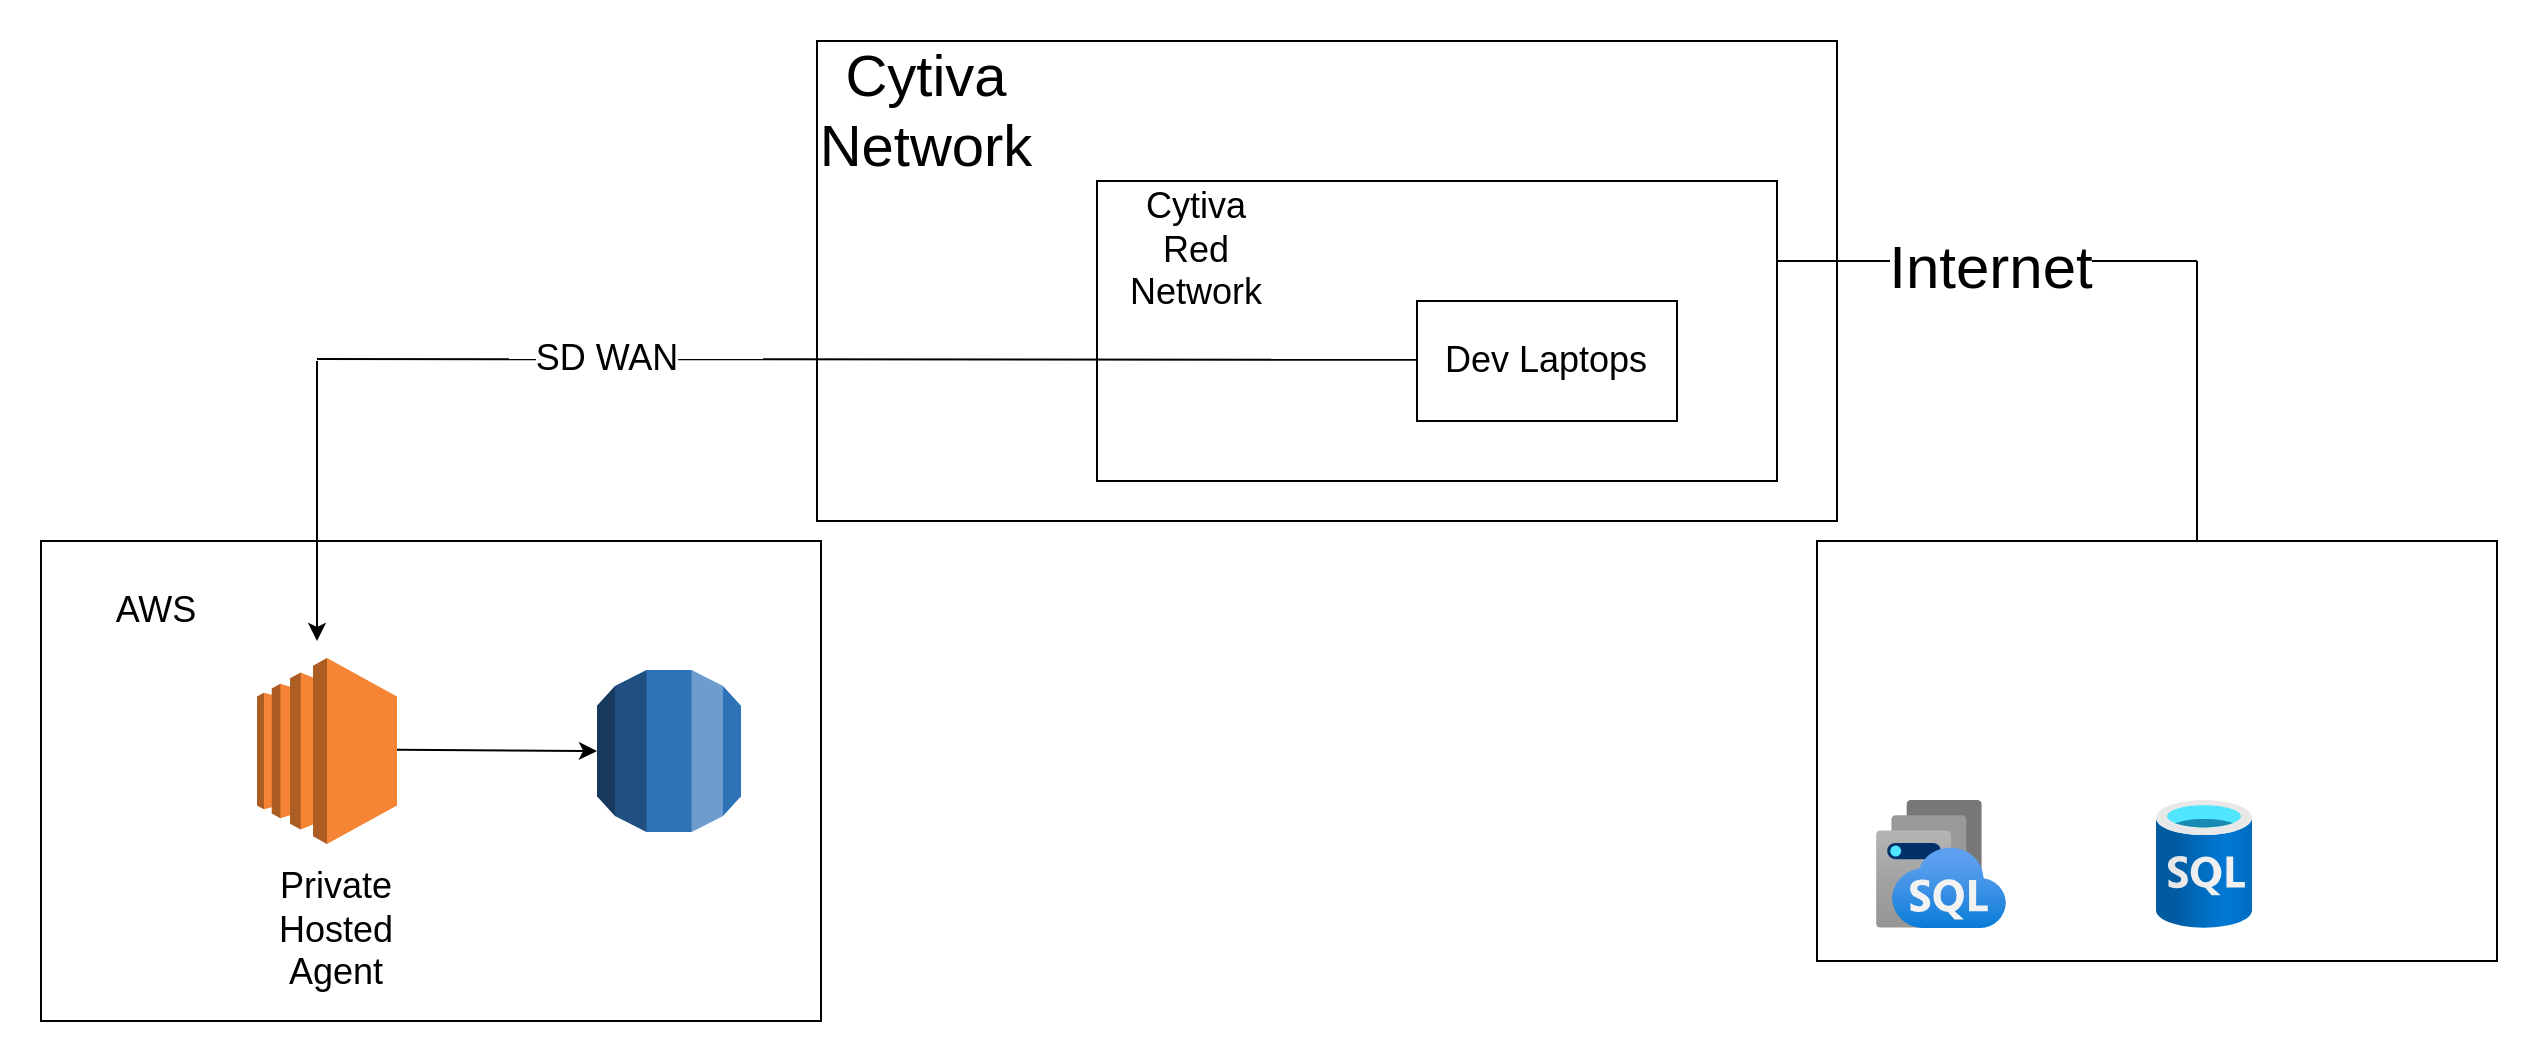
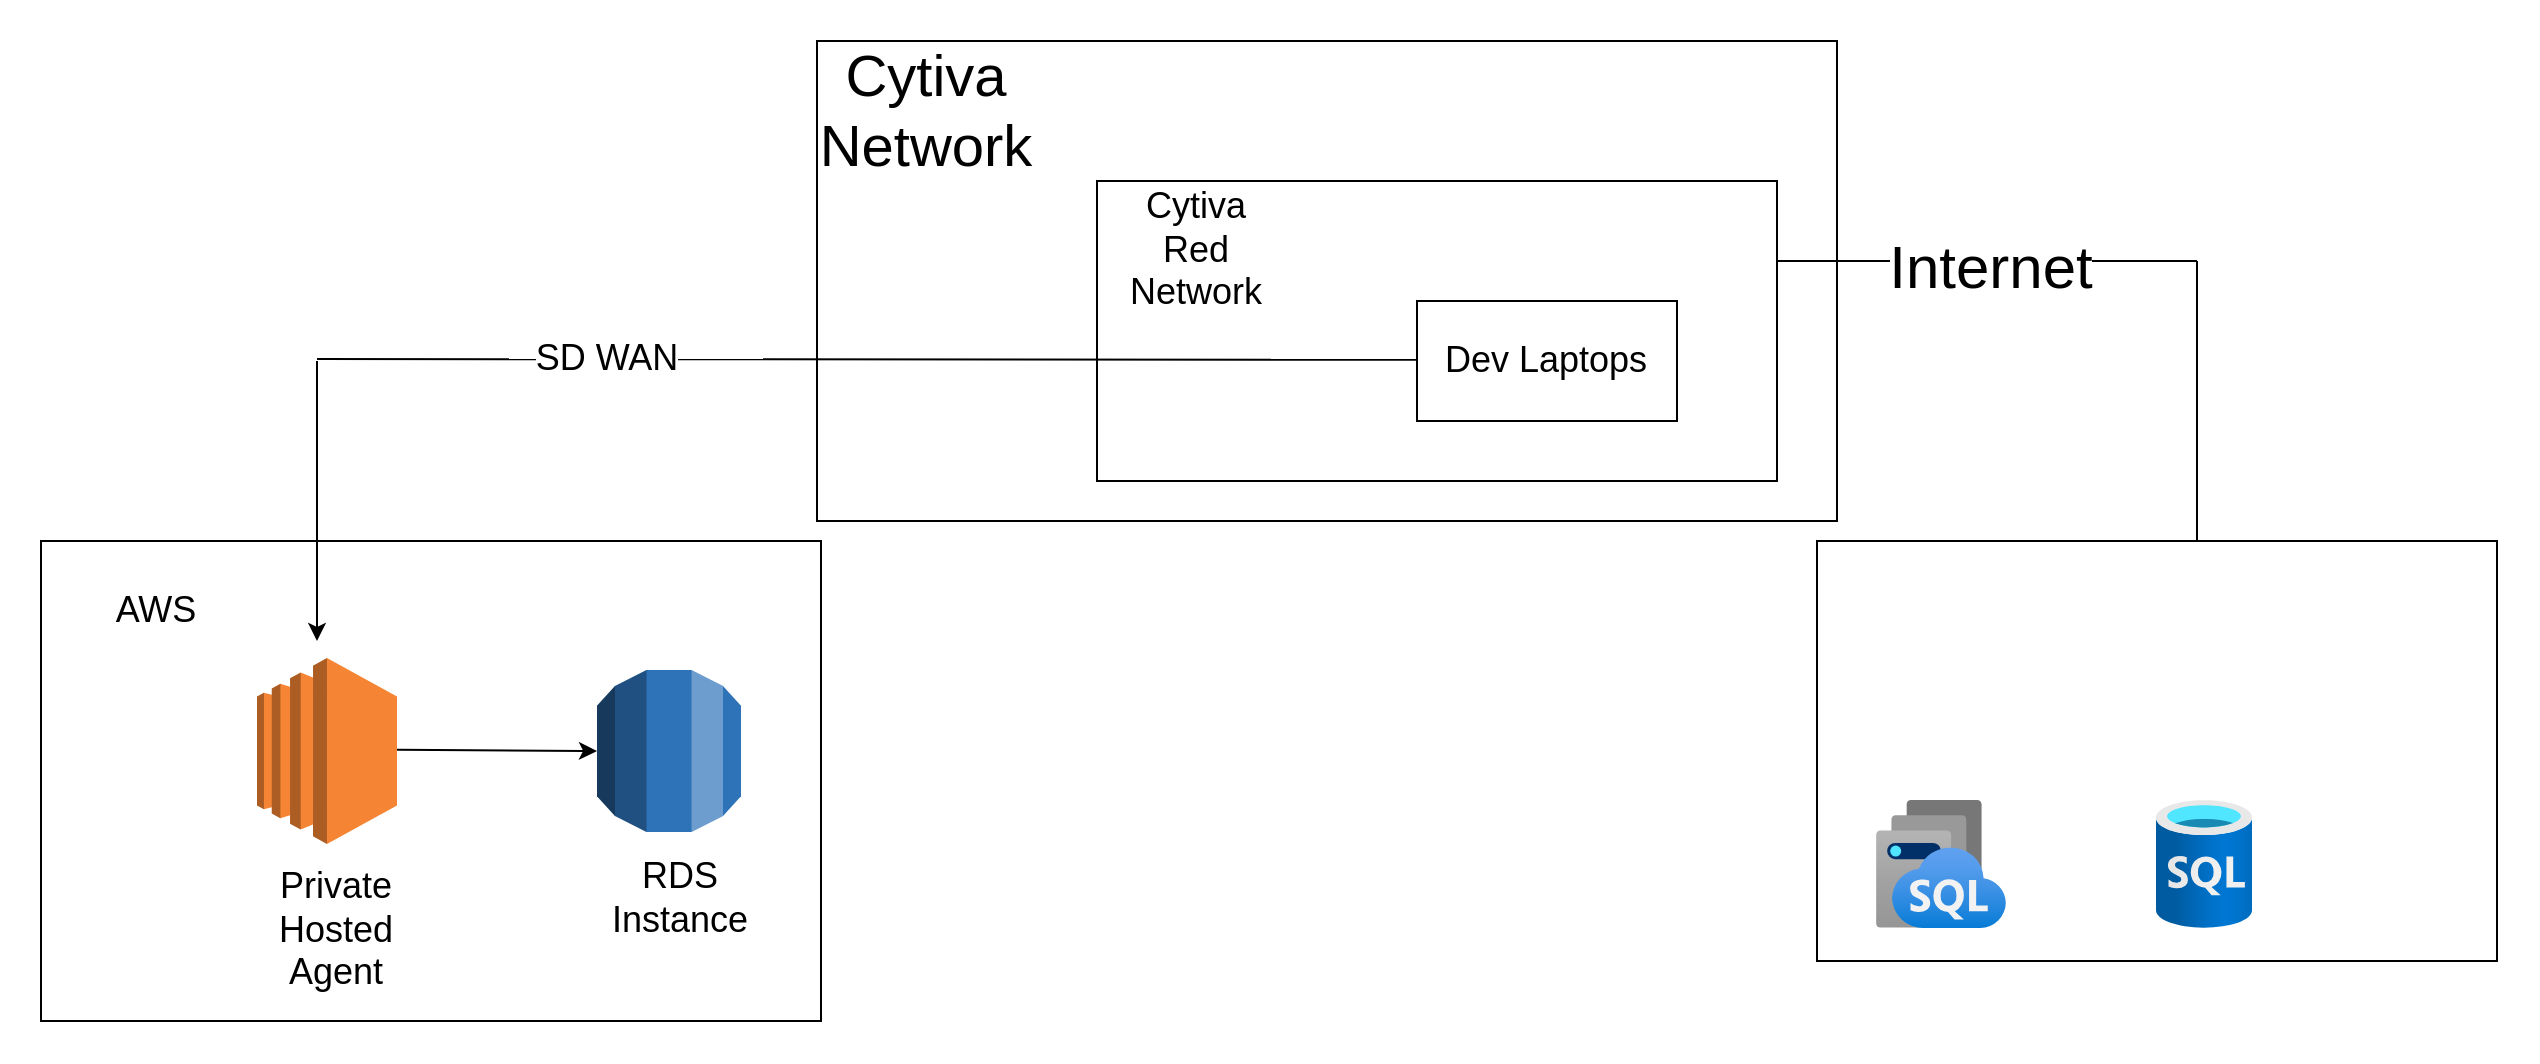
node "RDS Instance": added
